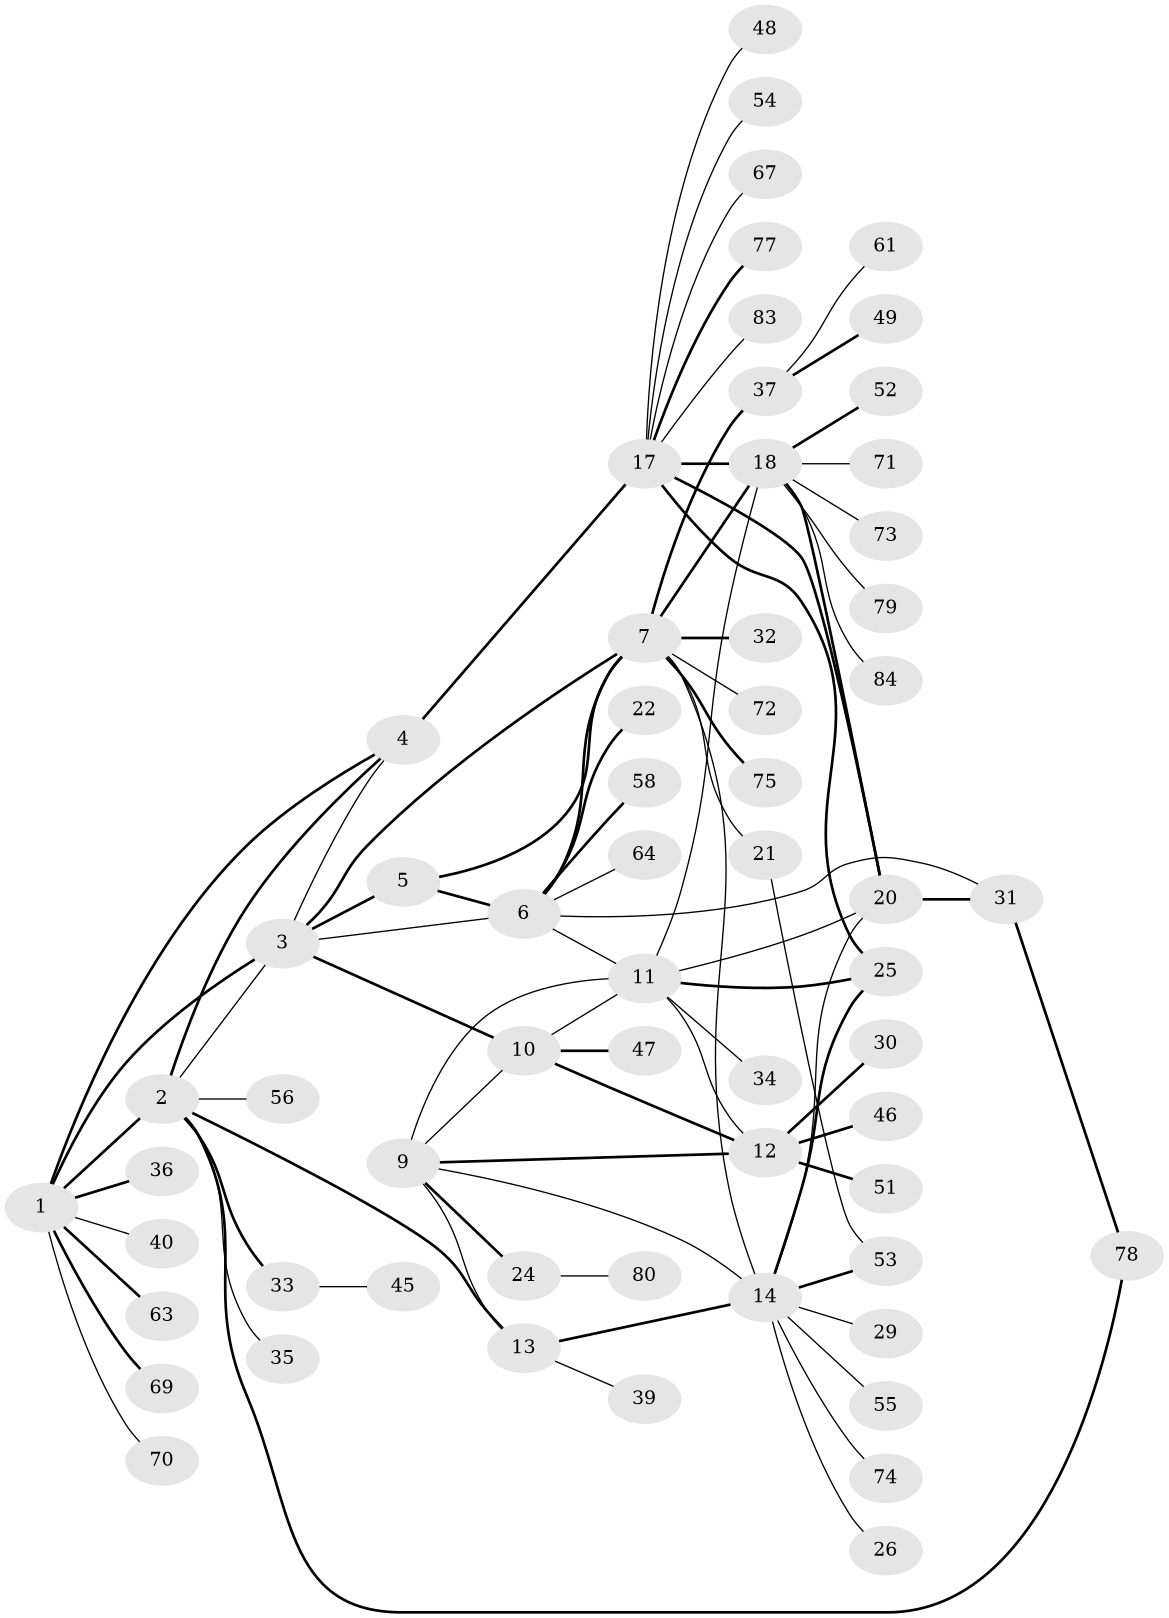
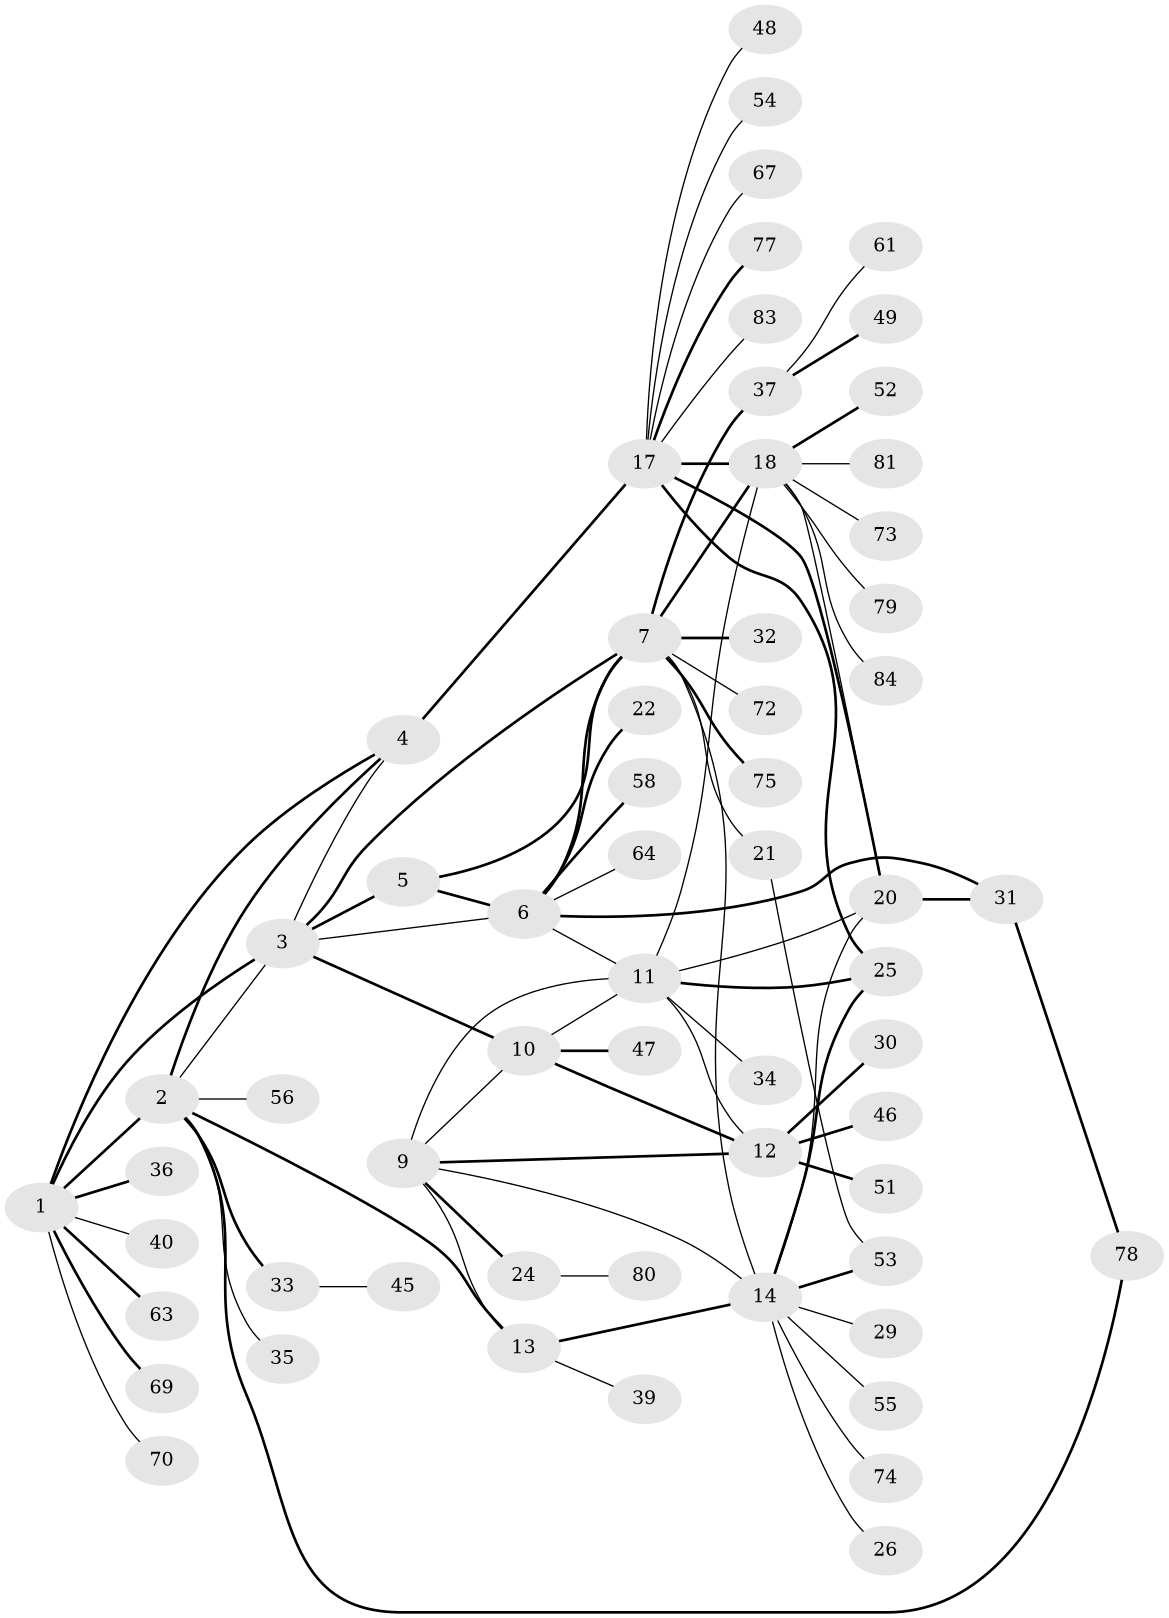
node "71": label "71" -> "81"
edge "18" -- "20": style bold -> solid
edge "31" -- "6": style solid -> bold
